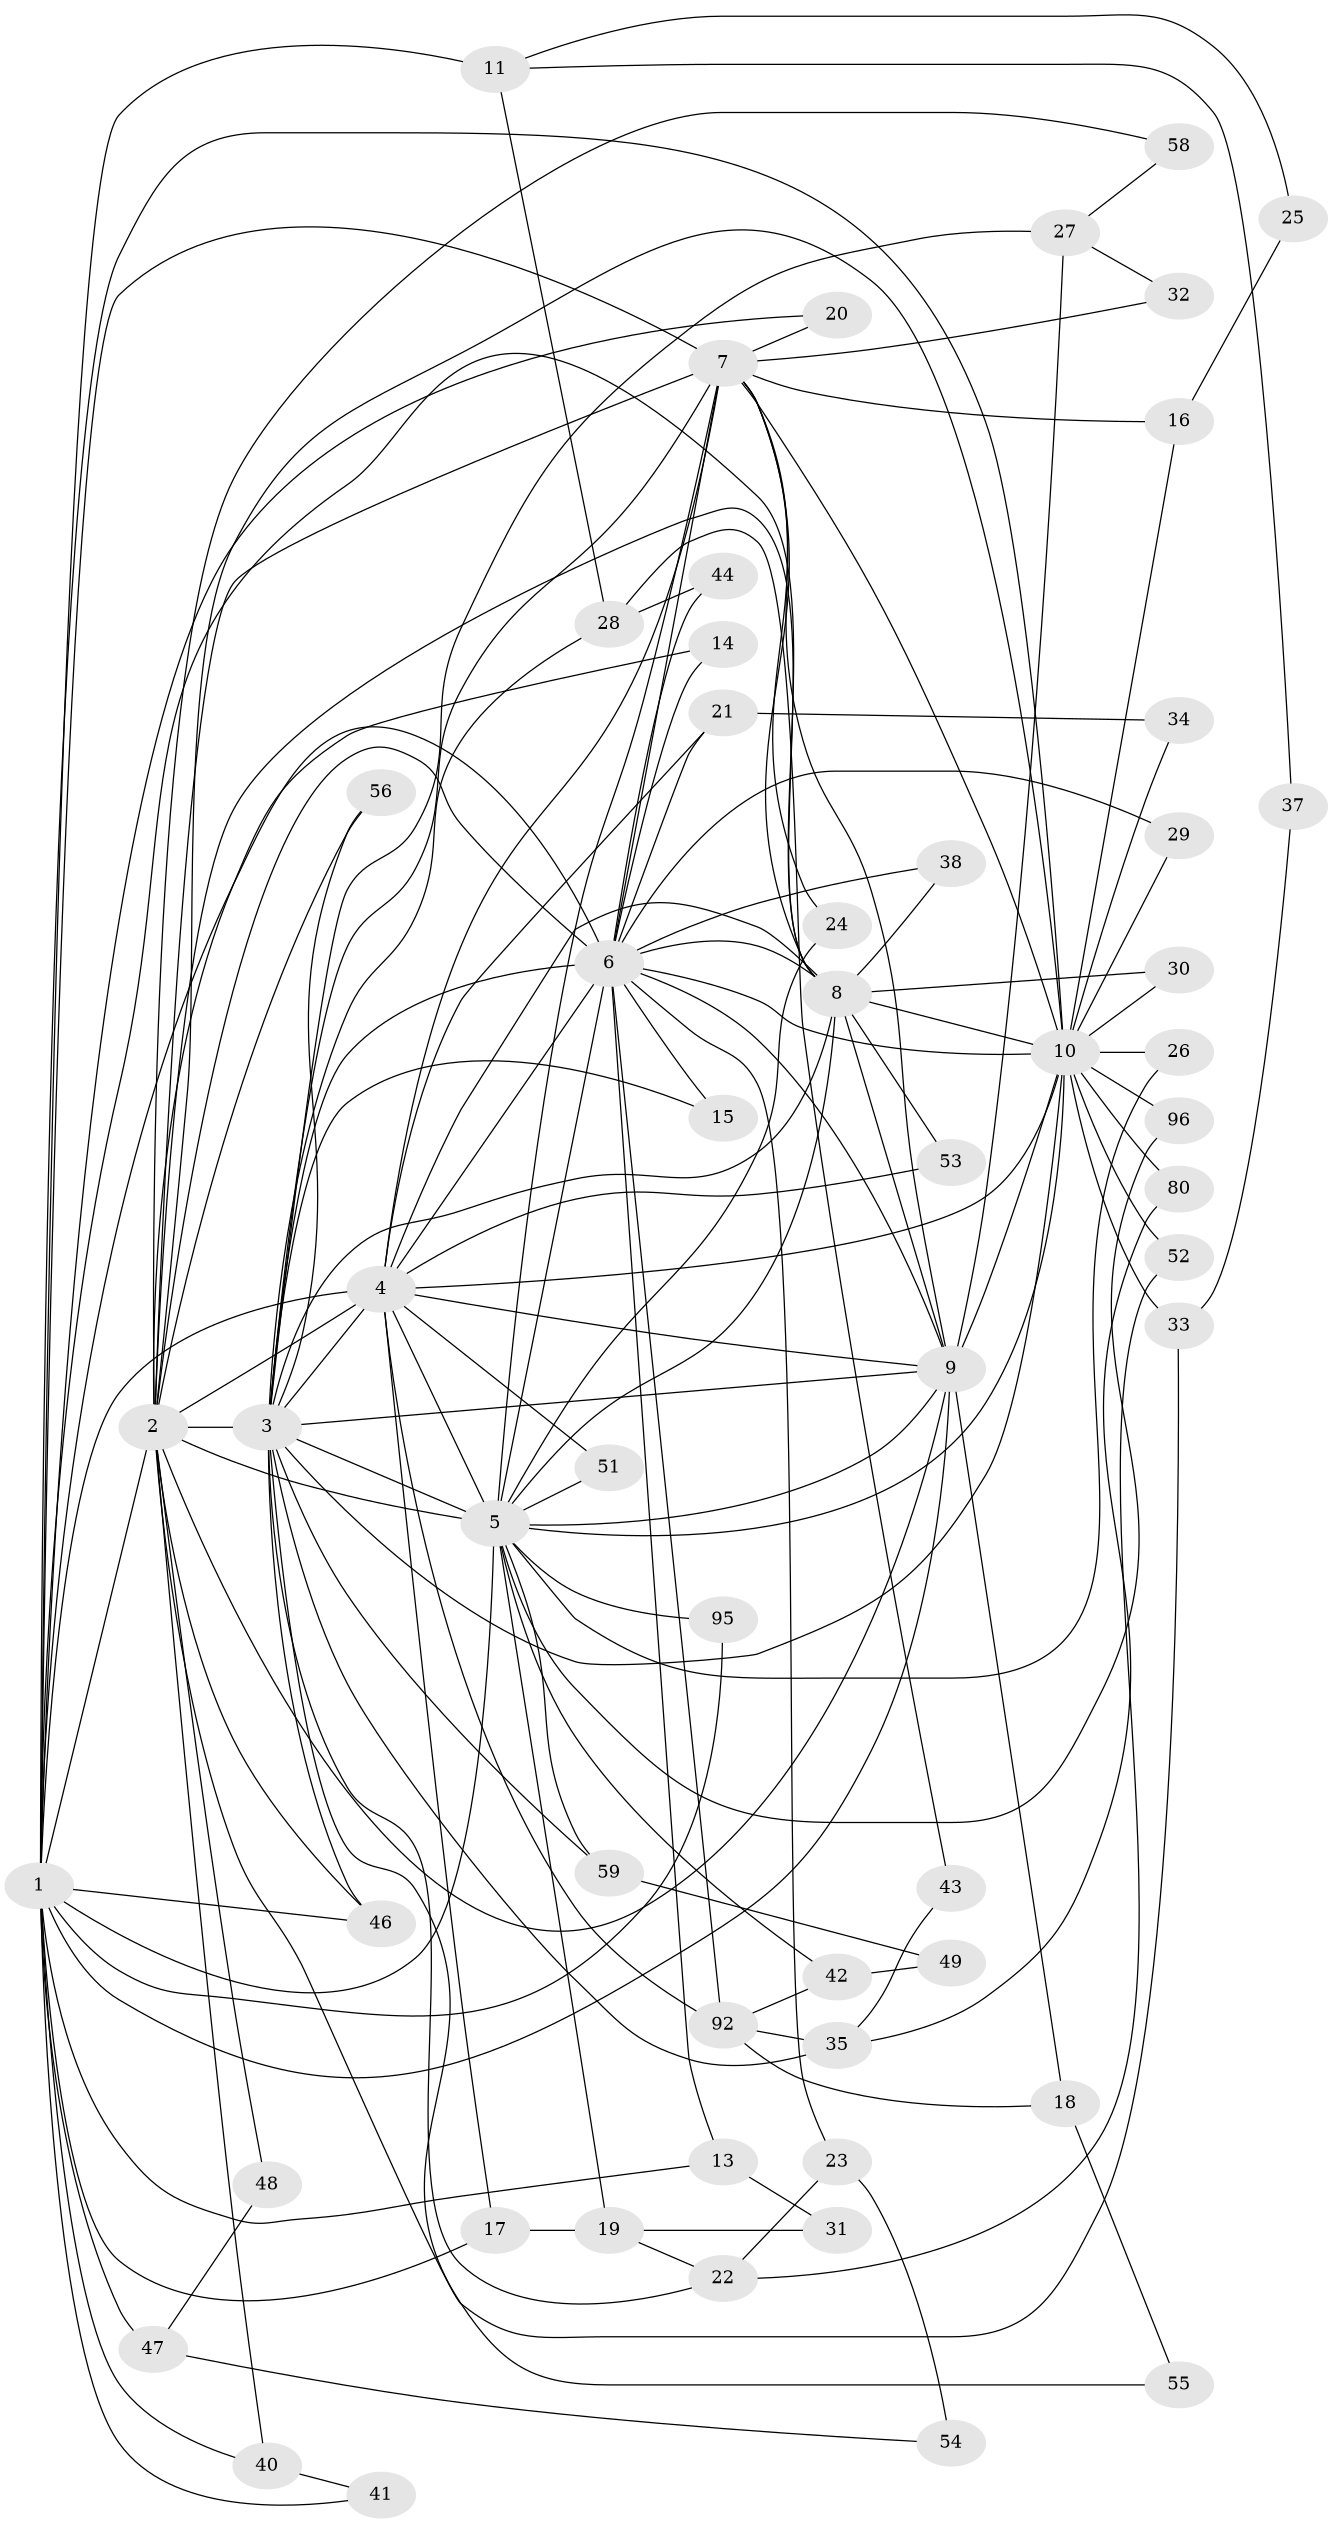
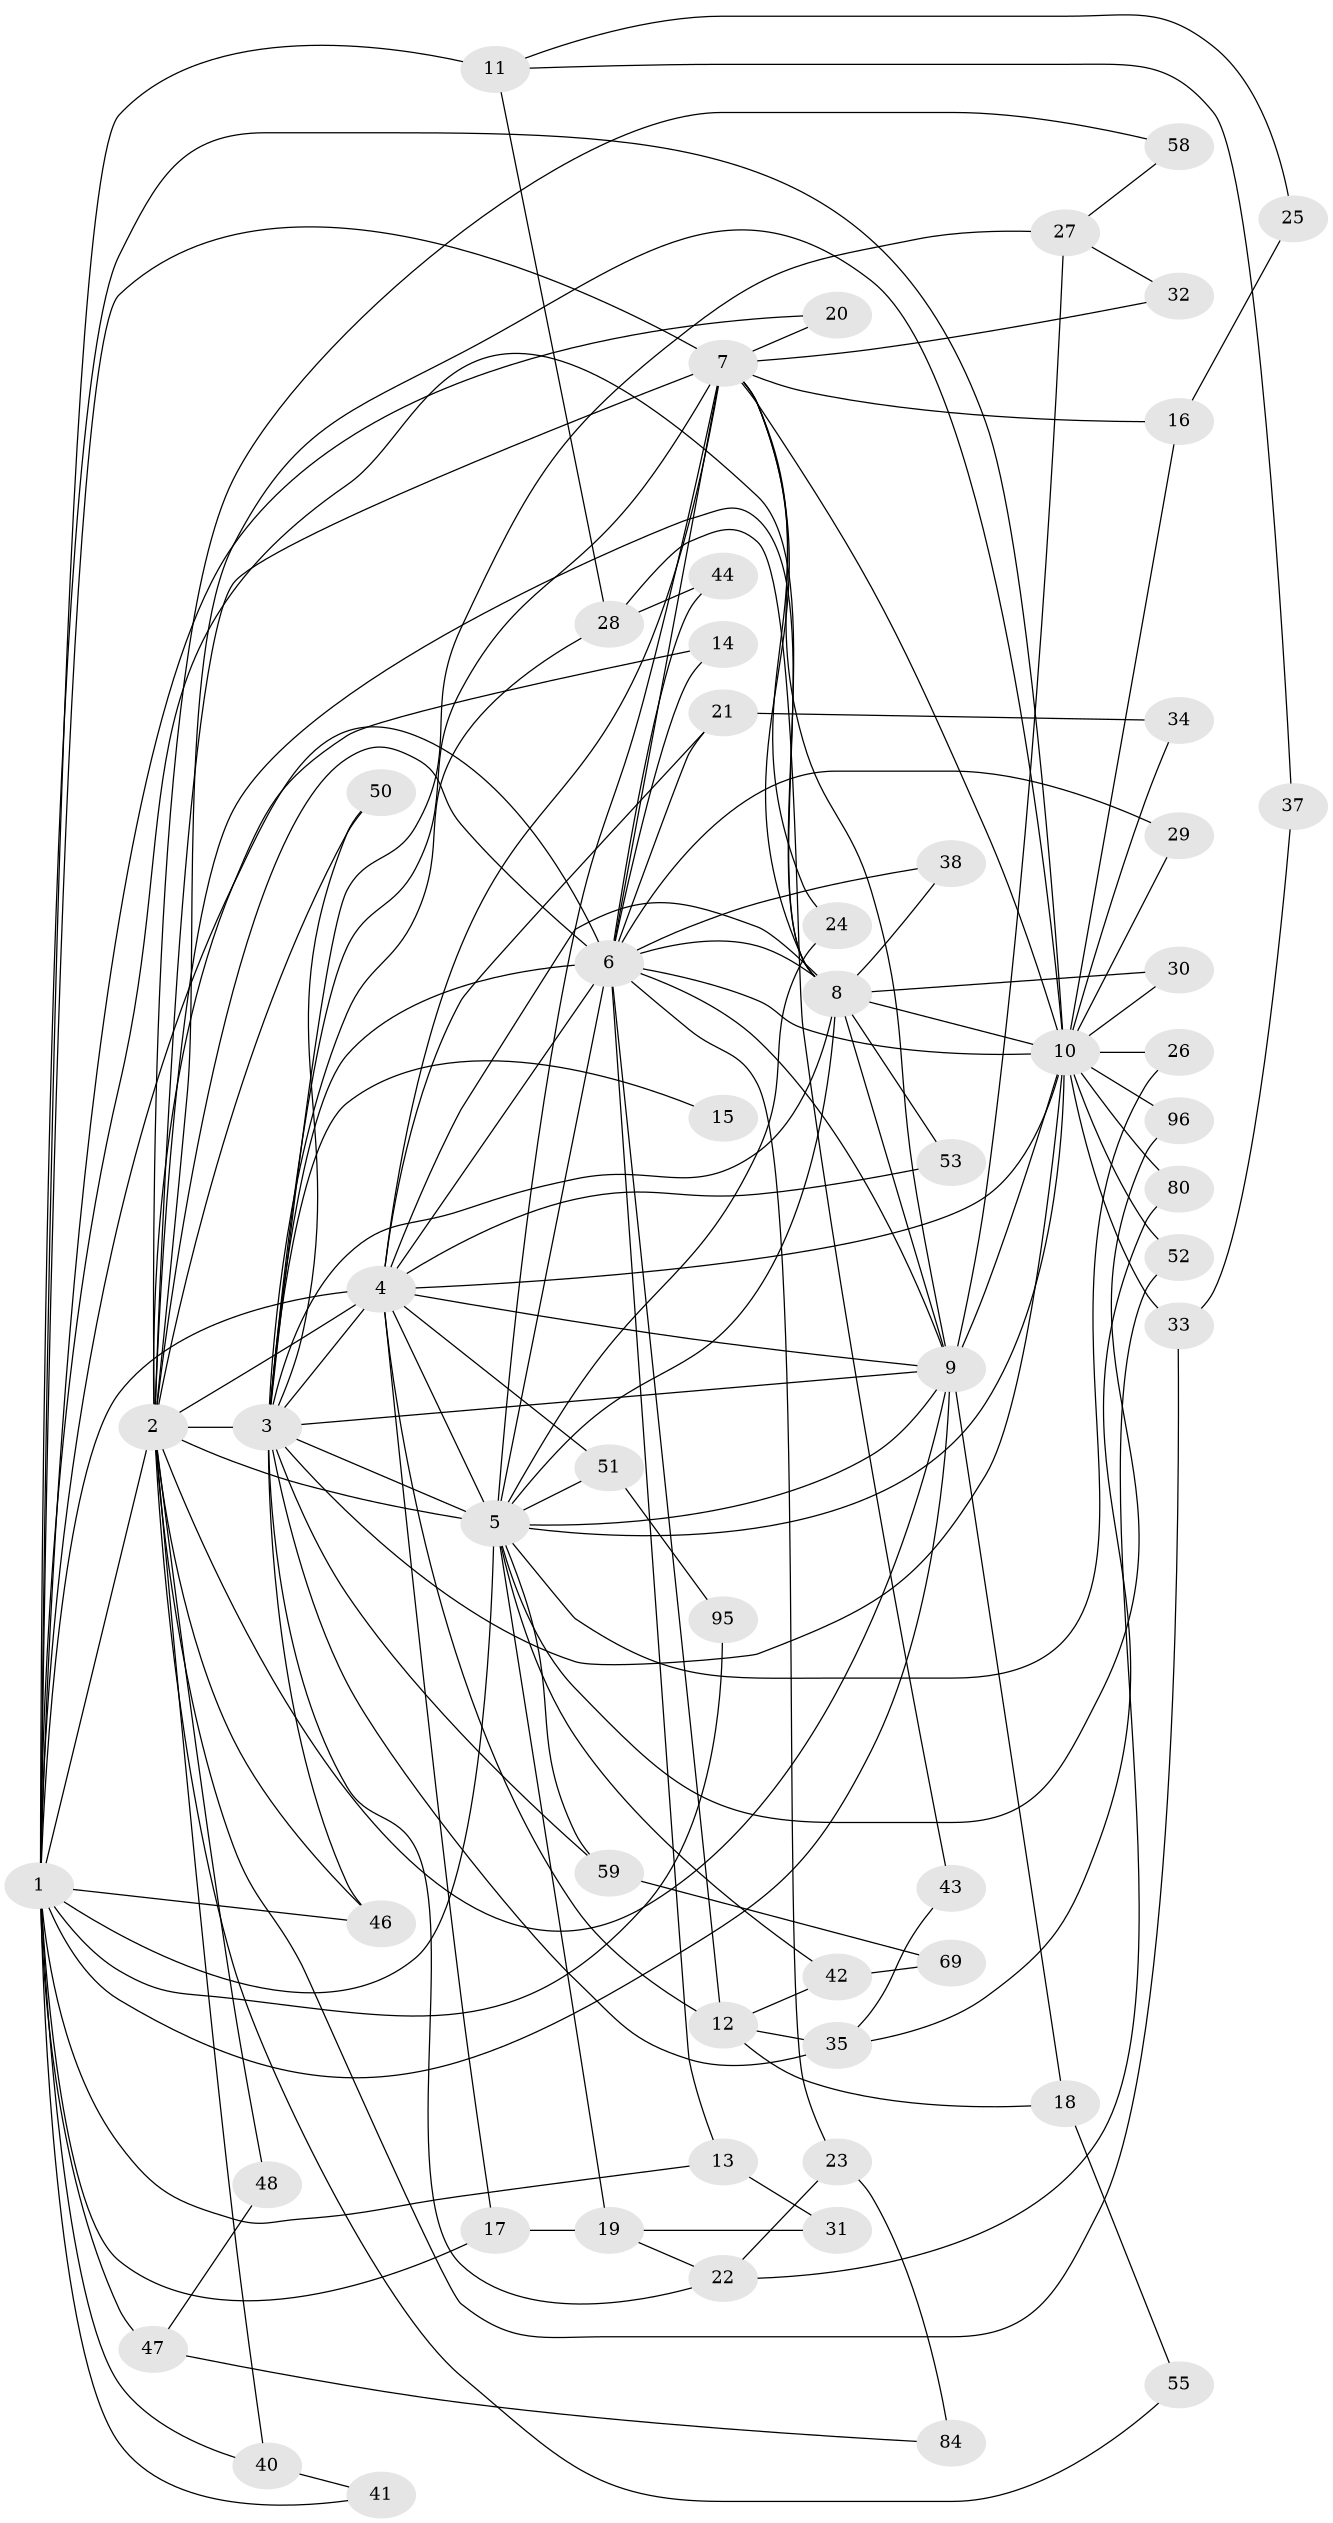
node "56": label "56" -> "50"
edge "6" -- "15": removed
edge "5" -- "95": now "51" -- "95"
node "49": label "49" -> "69"
node "92": label "92" -> "12"
edge "3" -- "55": now "2" -- "55"
node "54": label "54" -> "84"
